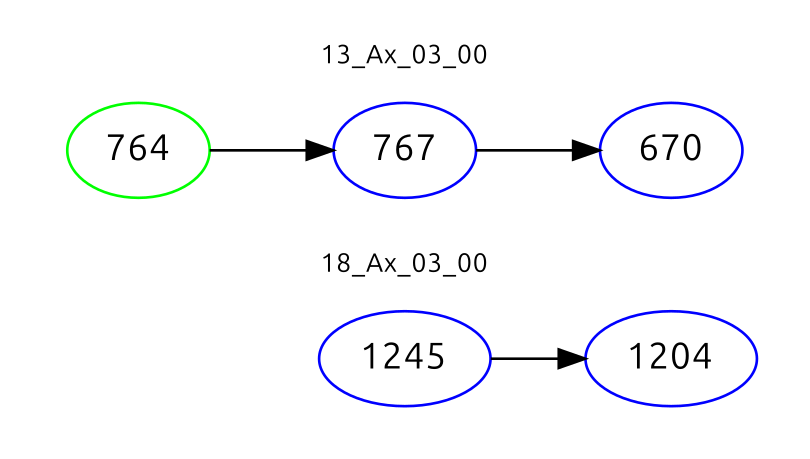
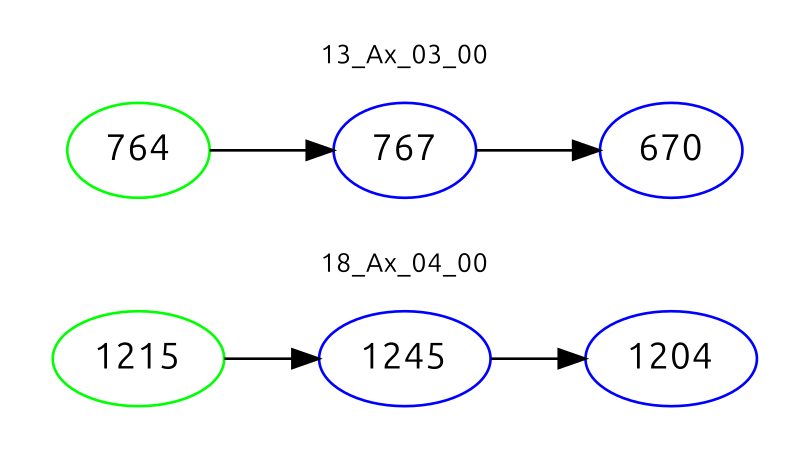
cluster "18_Ax_03_00": label "18_Ax_03_00" -> "18_Ax_04_00"
node "1215": added
